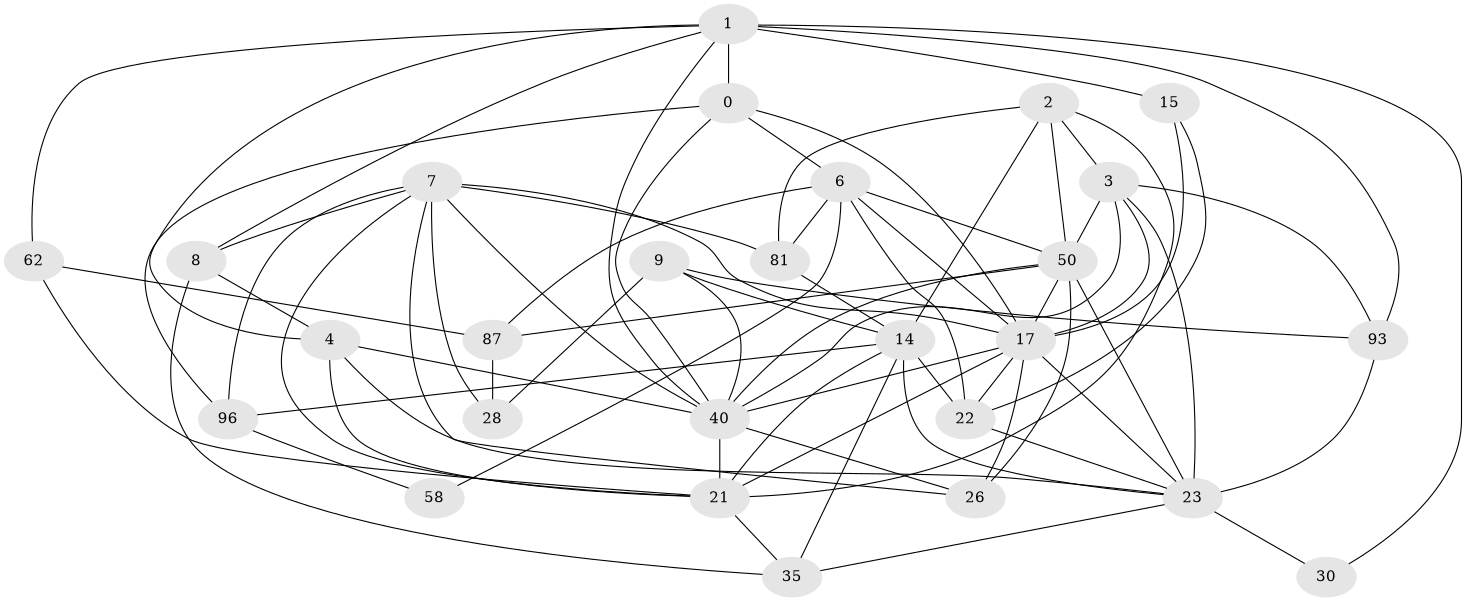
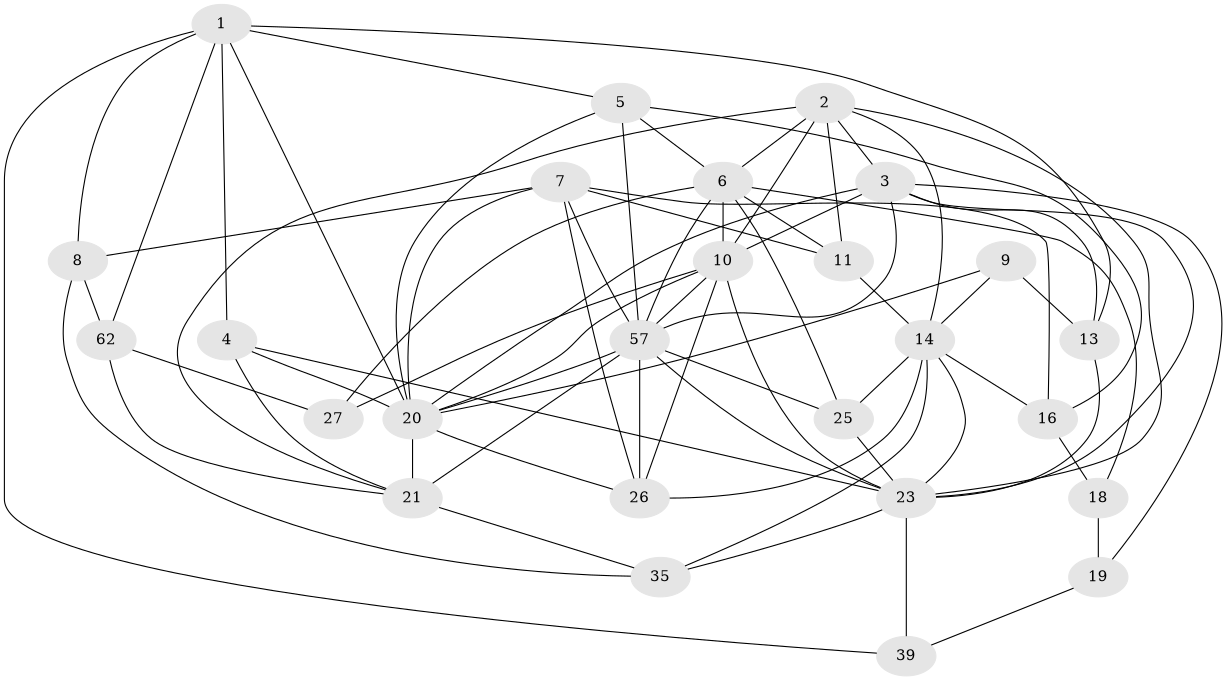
node "0": label "0" -> "5"
node "15": removed
edge "2" -- "6": added
node "81": label "81" -> "11"
node "50": label "50" -> "10"
edge "2" -- "23": added
edge "8" -- "4": now "8" -- "62"
node "87": label "87" -> "27"
node "17": label "17" -> "57"
node "93": label "93" -> "13"
edge "14" -- "21": now "14" -- "26"
node "96": label "96" -> "16"
node "28": removed
node "40": label "40" -> "20"
node "22": label "22" -> "25"
edge "7" -- "21": removed
node "58": label "58" -> "18"
node "19": added
node "30": label "30" -> "39"
